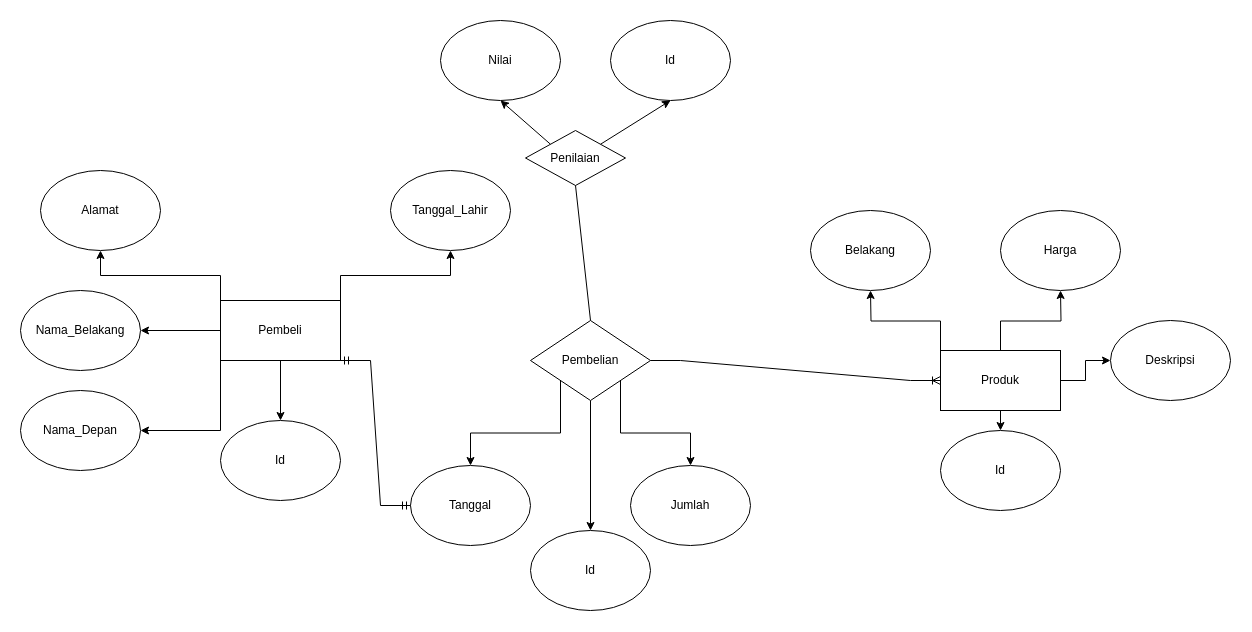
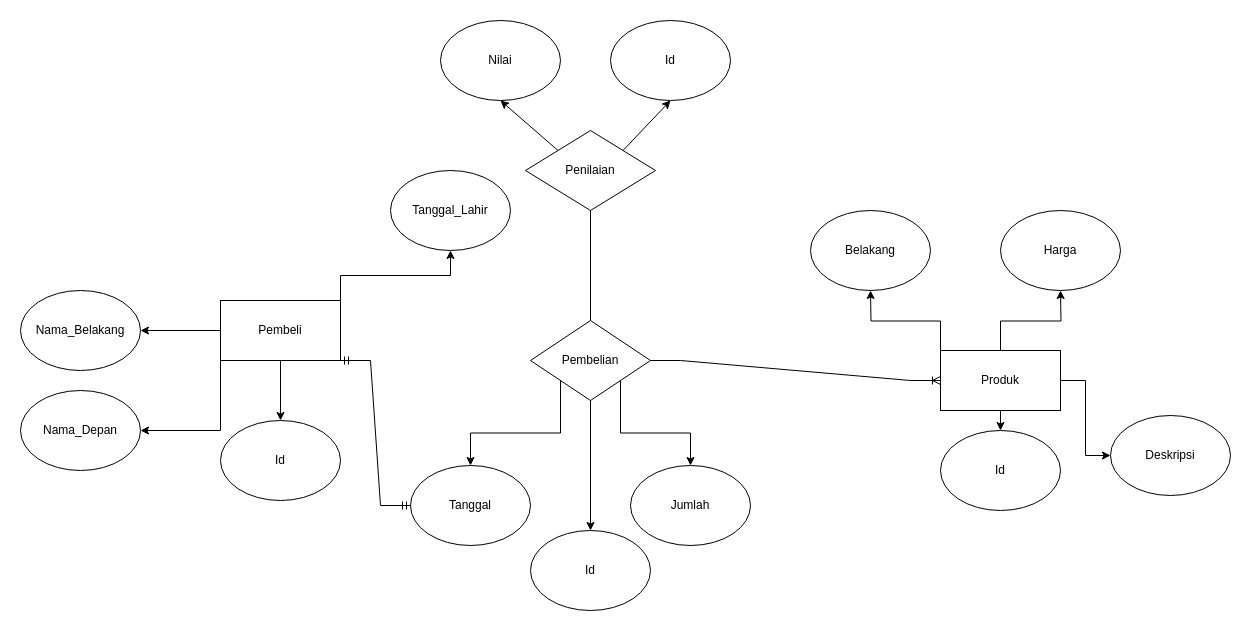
node "Penilaian": size 100x55 -> 130x80
node "Alamat": removed
edge "Pembeli" -> "Alamat": removed
node "Deskripsi": moved (1171, 361) -> (1171, 456)
